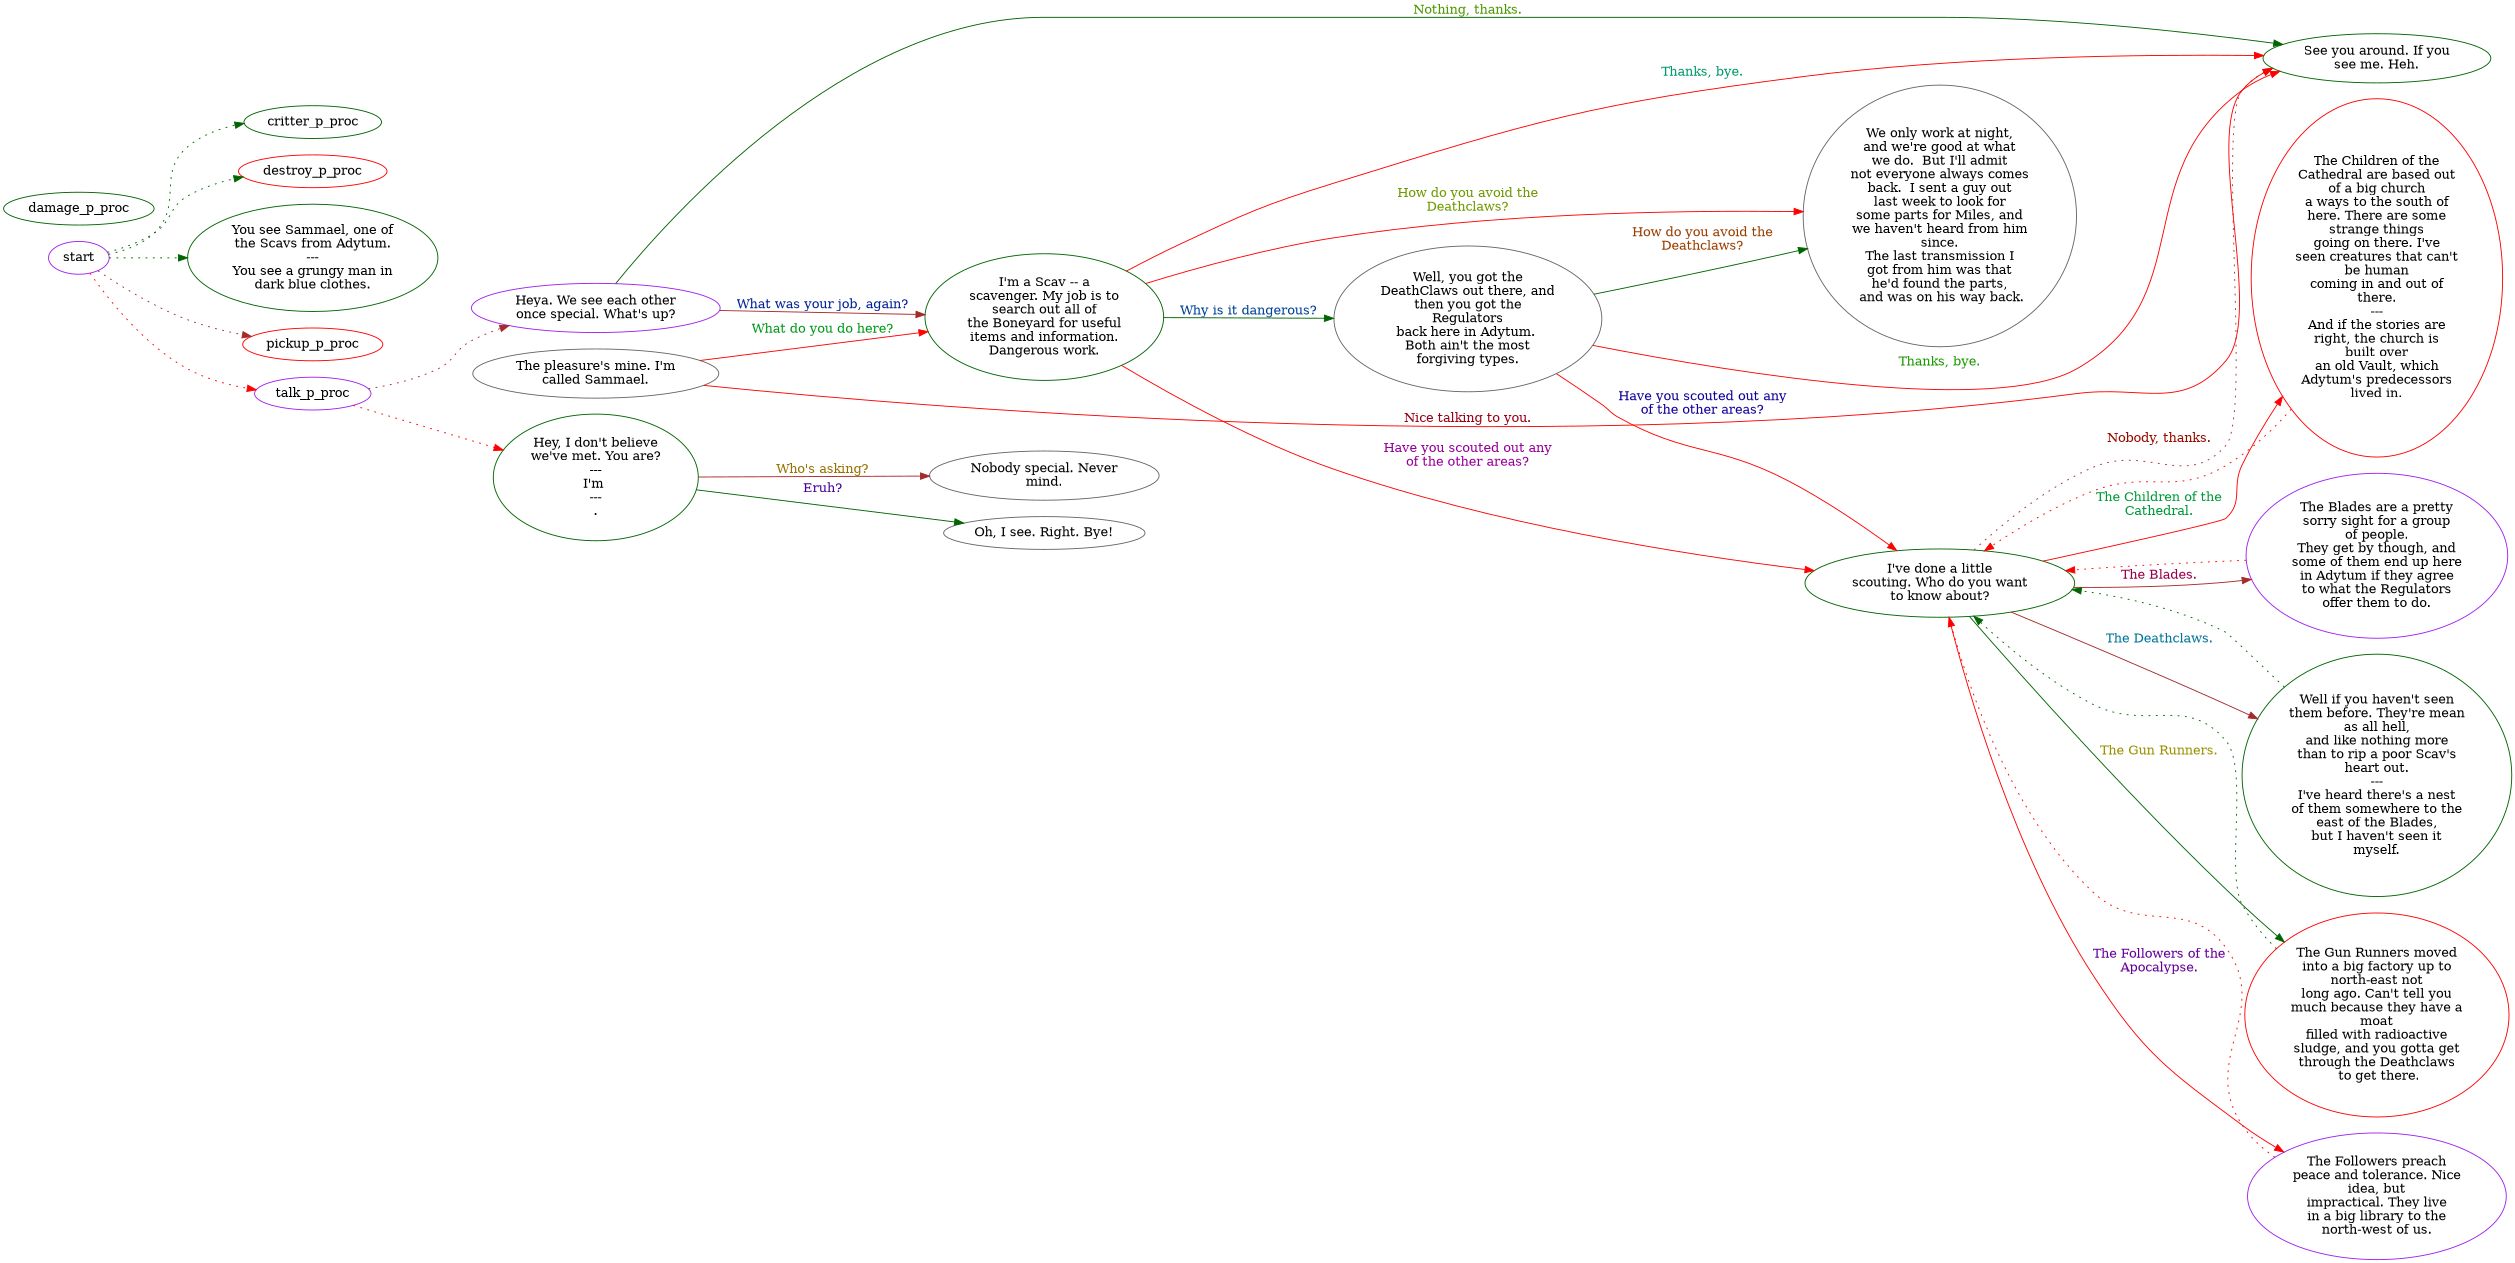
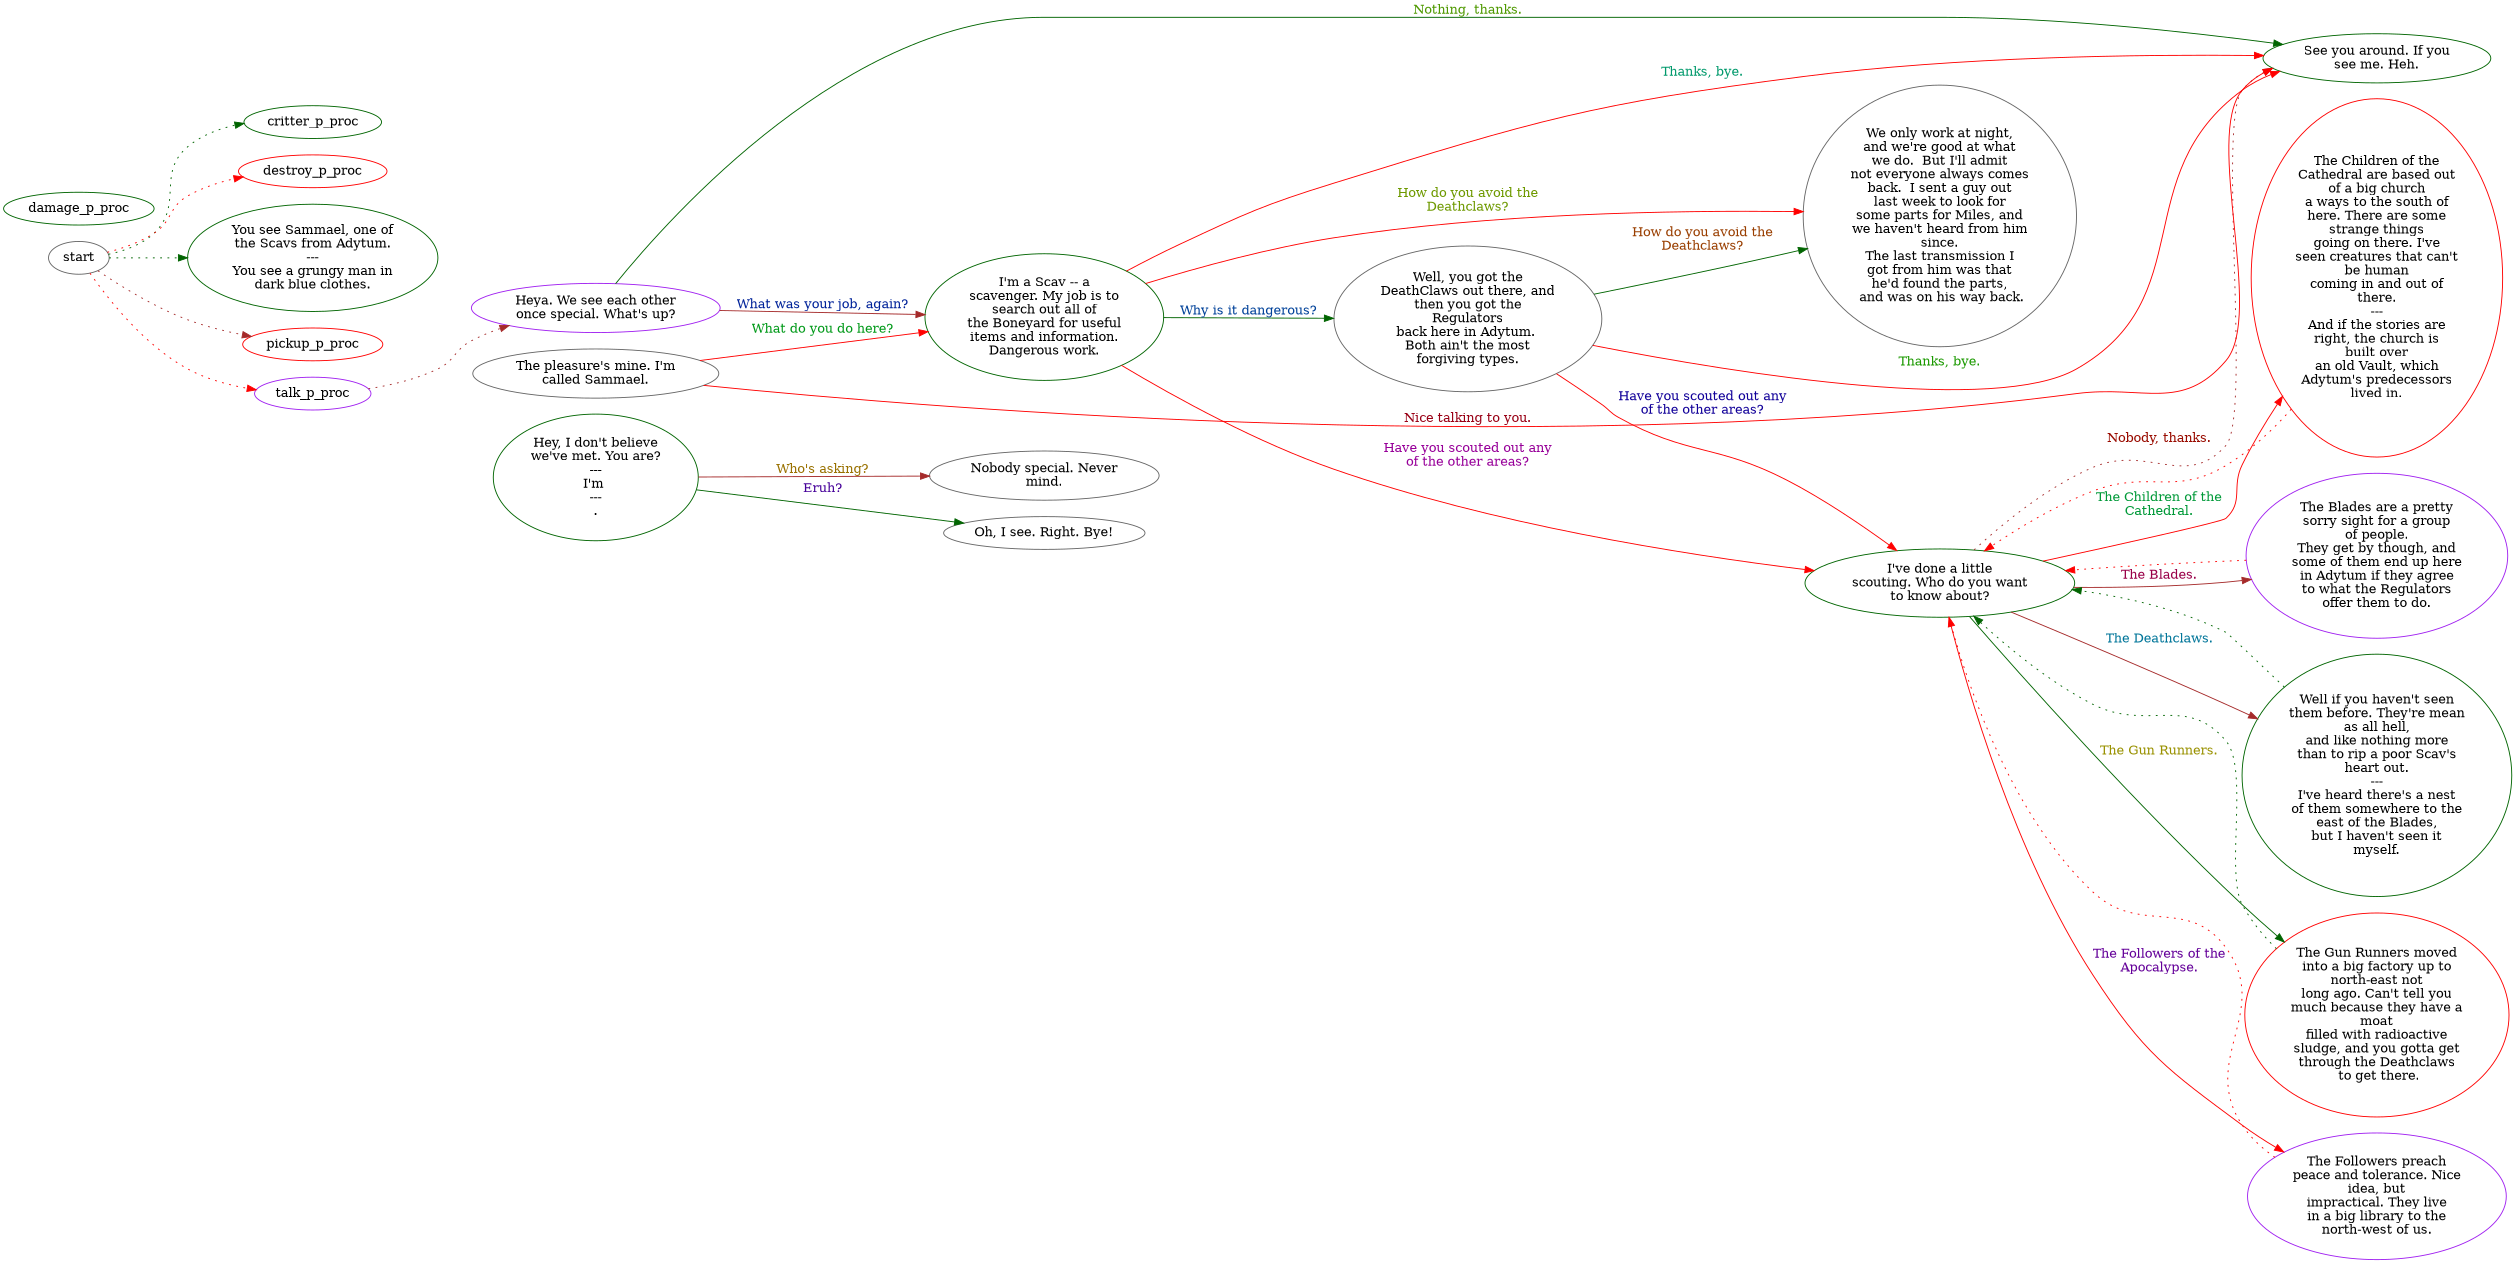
edge "start" -> "destroy_p_proc": color darkgreen -> red
node "start": color purple -> gray40
edge "talk_p_proc" -> "Hey, I don't believe we've met. You are? --- I'm --- .": removed
